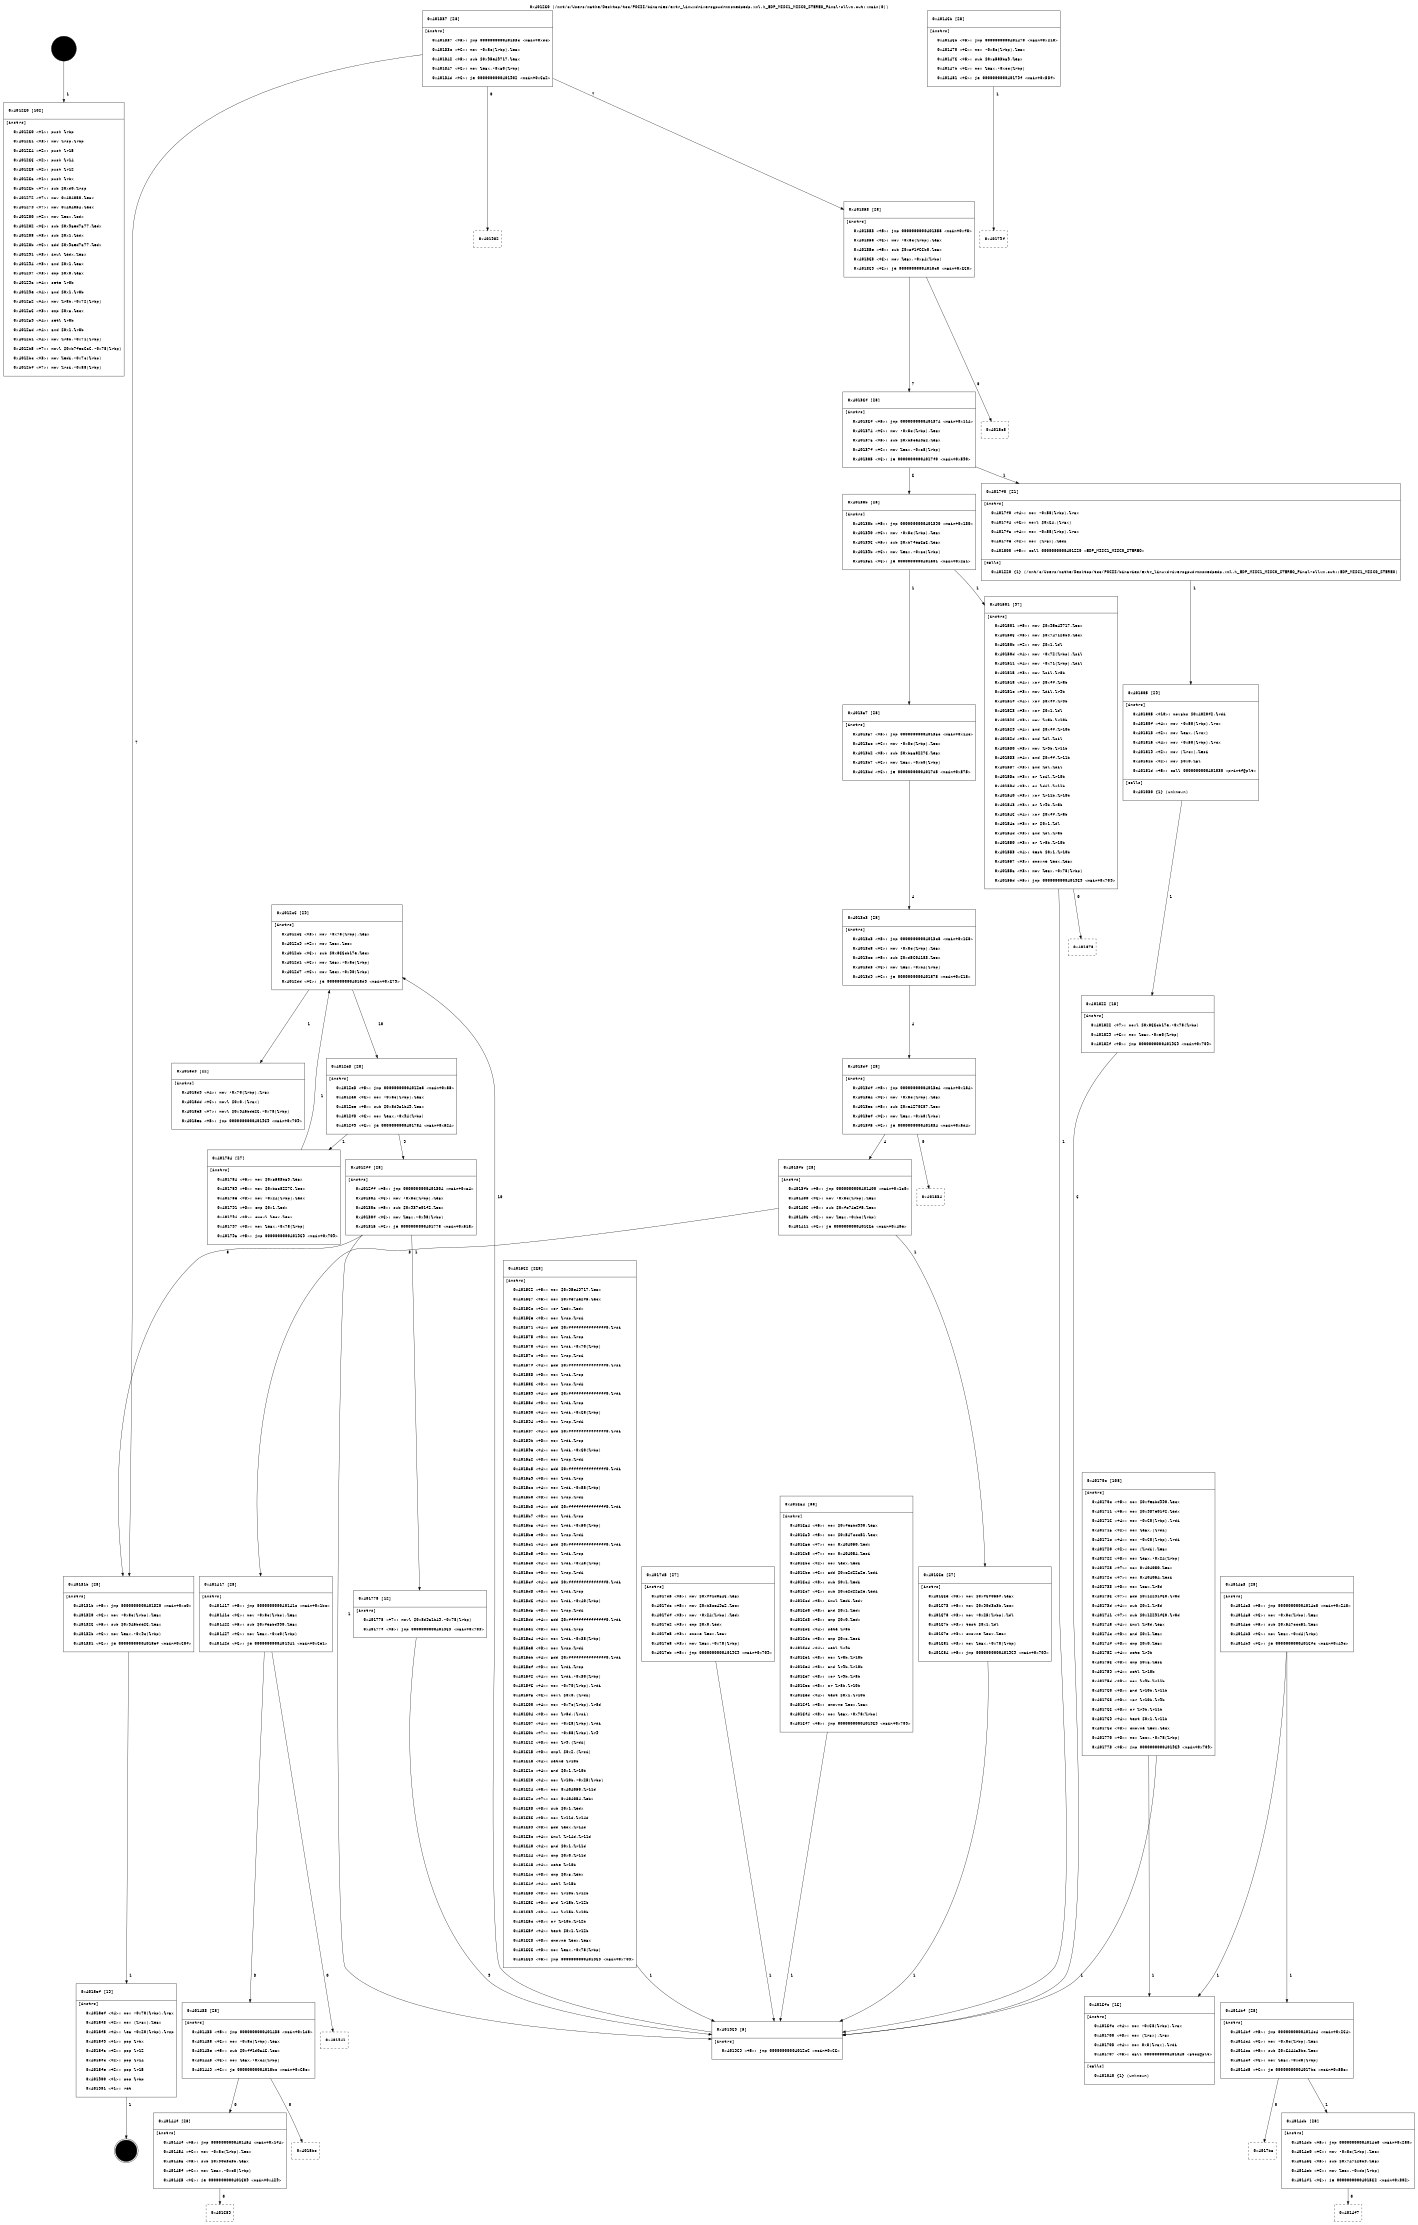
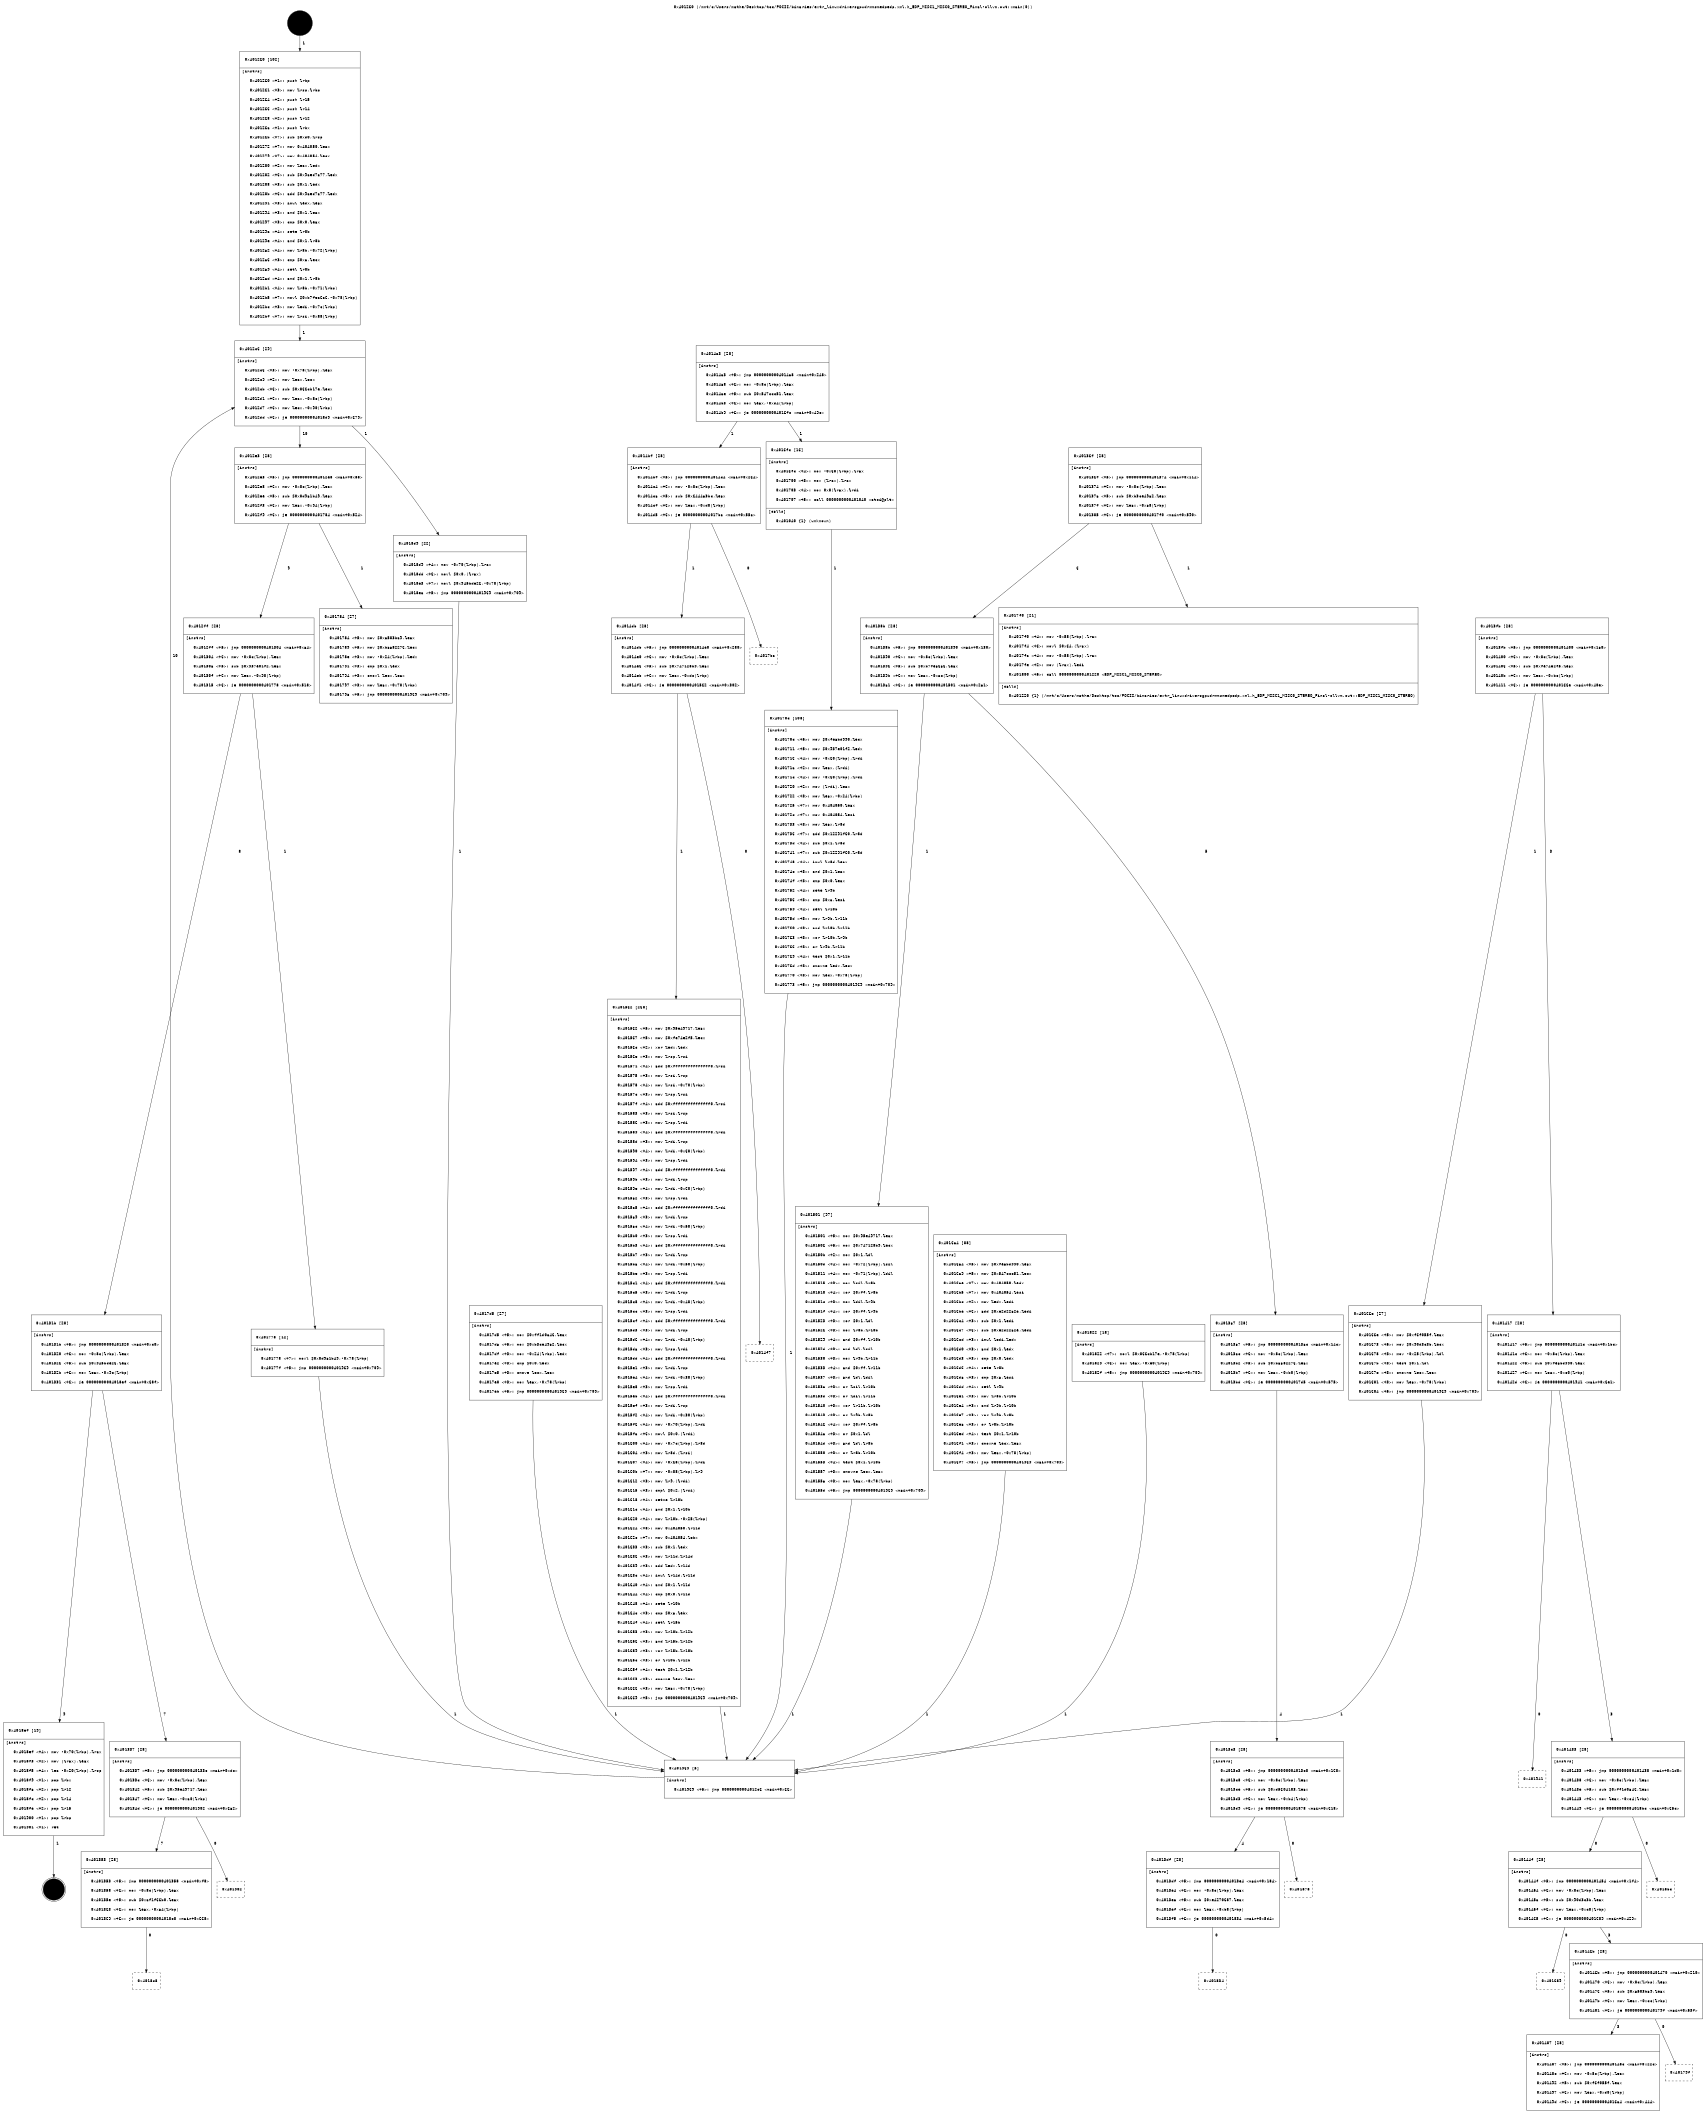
edge "0x40146b [28]" -> "0x40179f": label " 1" -> " 0"
edge "0x401353 [28]" -> "0x40136f [28]": removed, label "7"
edge "0x40138b [28]" -> "0x4013a7 [28]": label " 1" -> " 5"
edge "0x401337 [28]" -> "0x40131b [28]": reversed
node "0x401805 [29]": removed
edge "0x4014db [28]" -> "0x401562 [268]": added, label "1"
edge "0x401501 [97]" -> "0x401878": now "0x4013c3 [28]" -> "0x401878"
edge "0x401784 [27]" -> "0x4012c6 [29]": now "0x401260 [102]" -> "0x4012c6 [29]"
edge "0x4013df [28]" -> "0x4013fb [28]": removed, label "4"
edge "0x401822 [18]" -> "0x401969 [5]": label " 6" -> " 1"
edge "0x4012ff [28]" -> "0x401969 [5]": now "0x4018d9 [22]" -> "0x401969 [5]"
edge "0x40170c [108]" -> "0x4016fc [16]": reversed
edge "0x40144f [28]" -> "0x40146b [28]": added, label "3"
edge "0x40131b [28]" -> "0x4018ef [19]": label " 1" -> " 9"
edge "0x401778 [12]" -> "0x401969 [5]": label " 9" -> " 1"
node "0x401487 [28]": added
